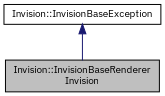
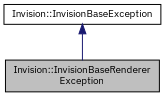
node "Invision::InvisionBaseRenderer Invision": label "Invision::InvisionBaseRenderer Invision" -> "Invision::InvisionBaseRenderer Exception"
